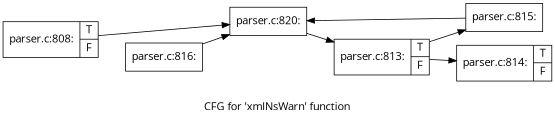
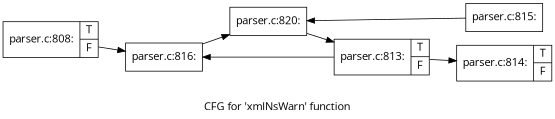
edge "parser.c:808:" -> "parser.c:820:": now "parser.c:808:" -> "parser.c:816:"
edge "parser.c:813:" -> "parser.c:815:": now "parser.c:813:" -> "parser.c:816:"
